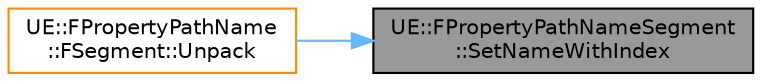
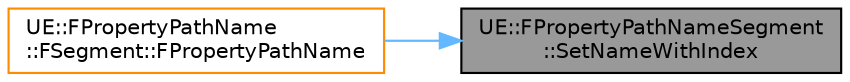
node "UE::FPropertyPathName ::FSegment::Unpack": label "UE::FPropertyPathName ::FSegment::Unpack" -> "UE::FPropertyPathName ::FSegment::FPropertyPathName"
